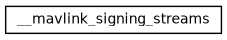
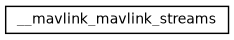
node "__mavlink_signing_streams": label "__mavlink_signing_streams" -> "__mavlink_mavlink_streams"
